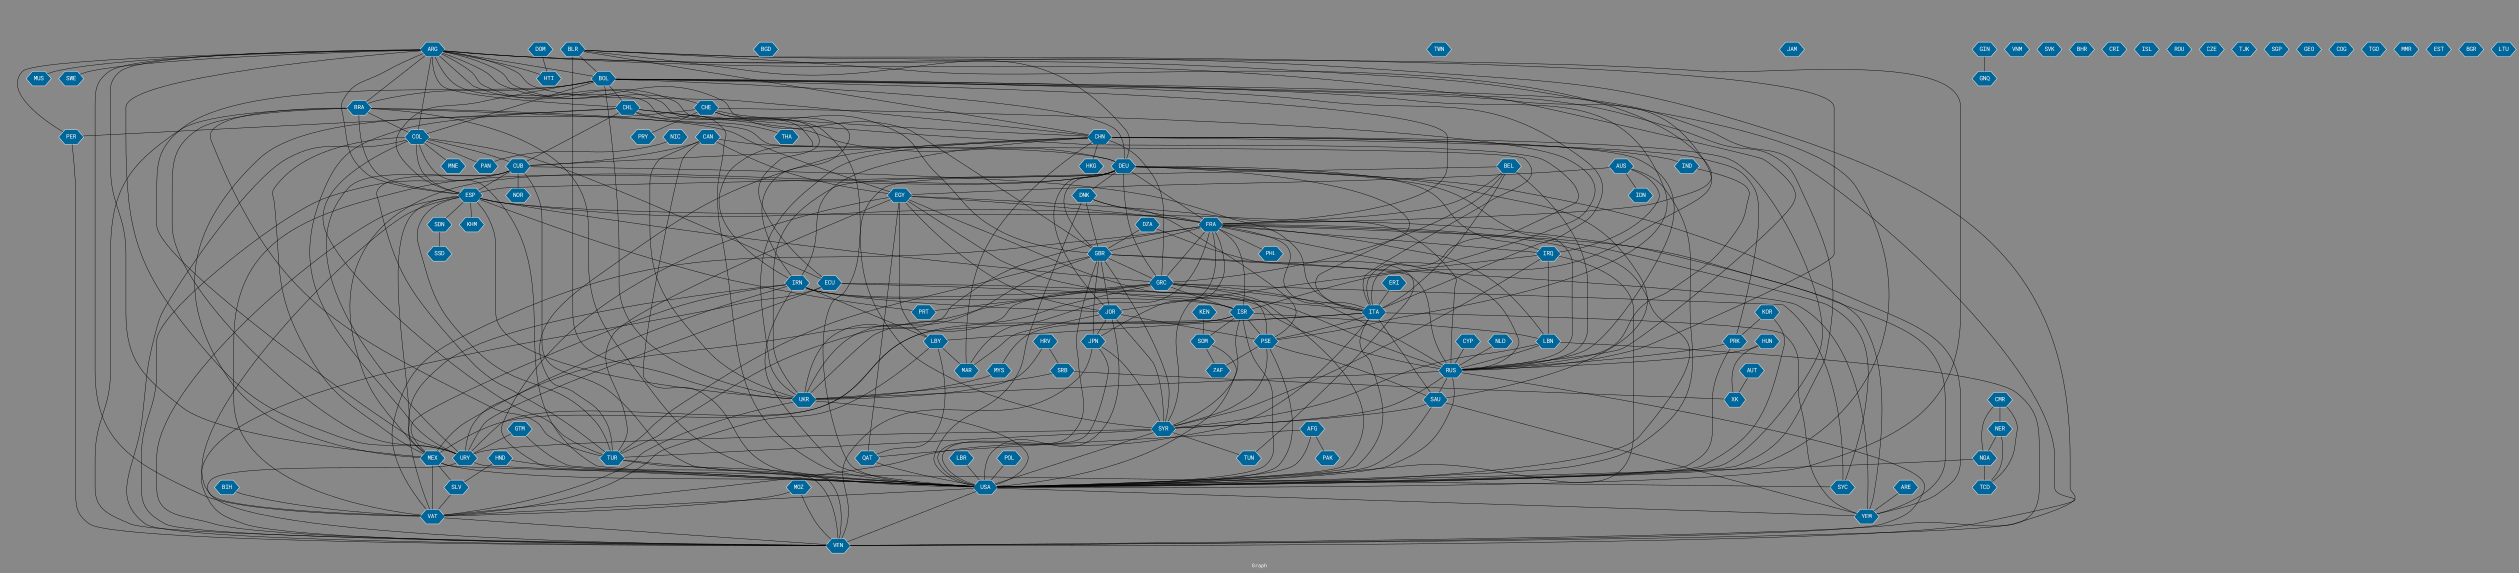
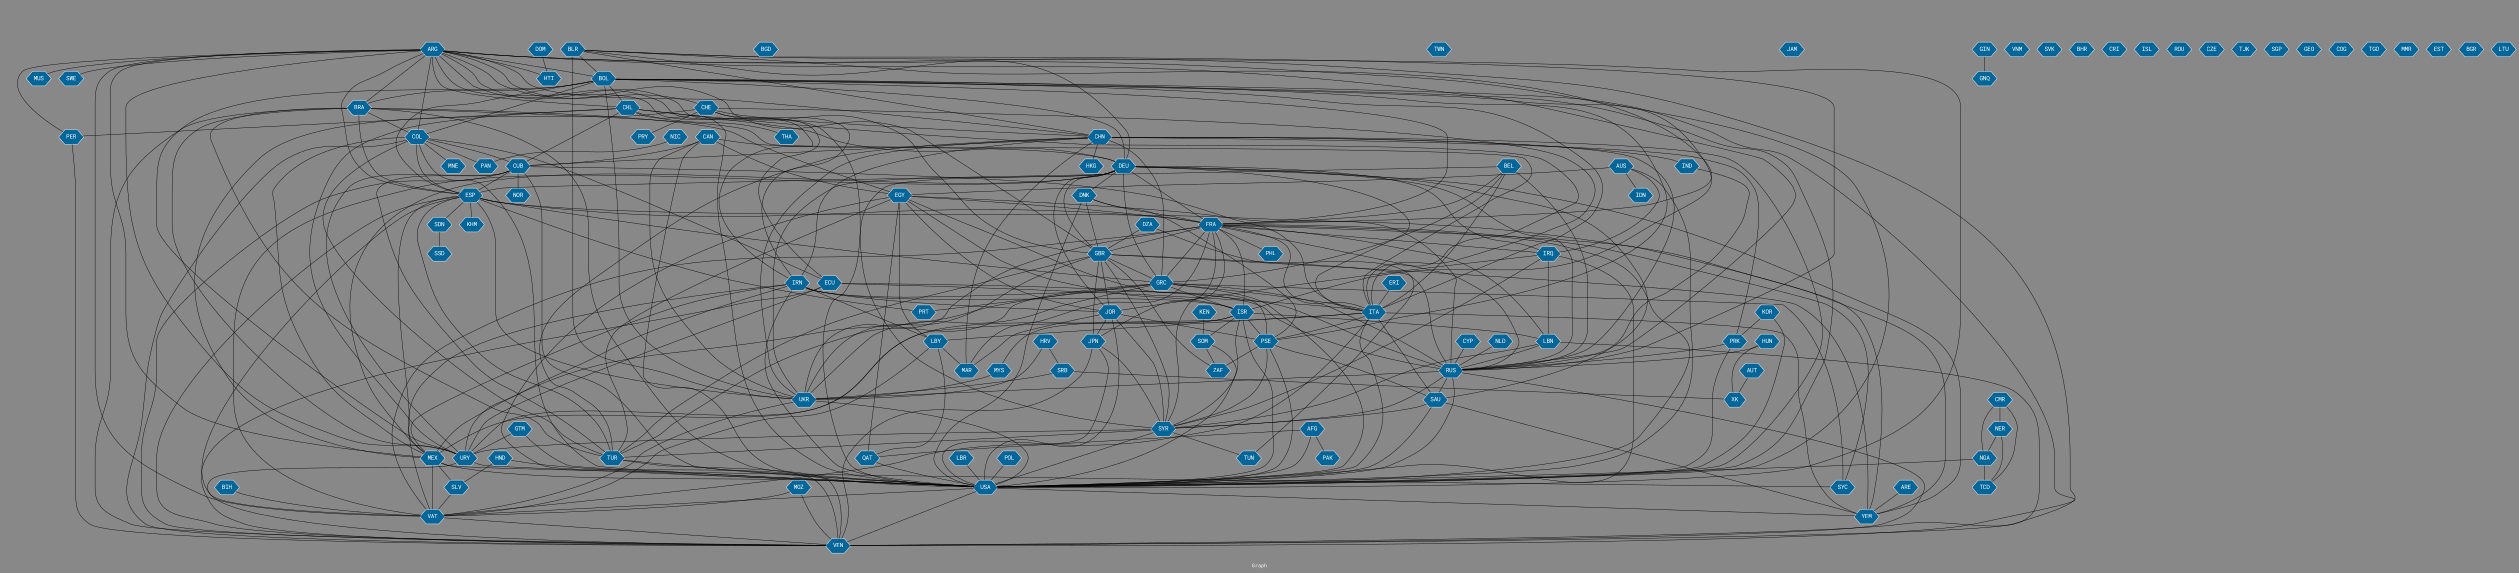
edge "GBR" -- "USA": now "GBR" -- "ZAF"
